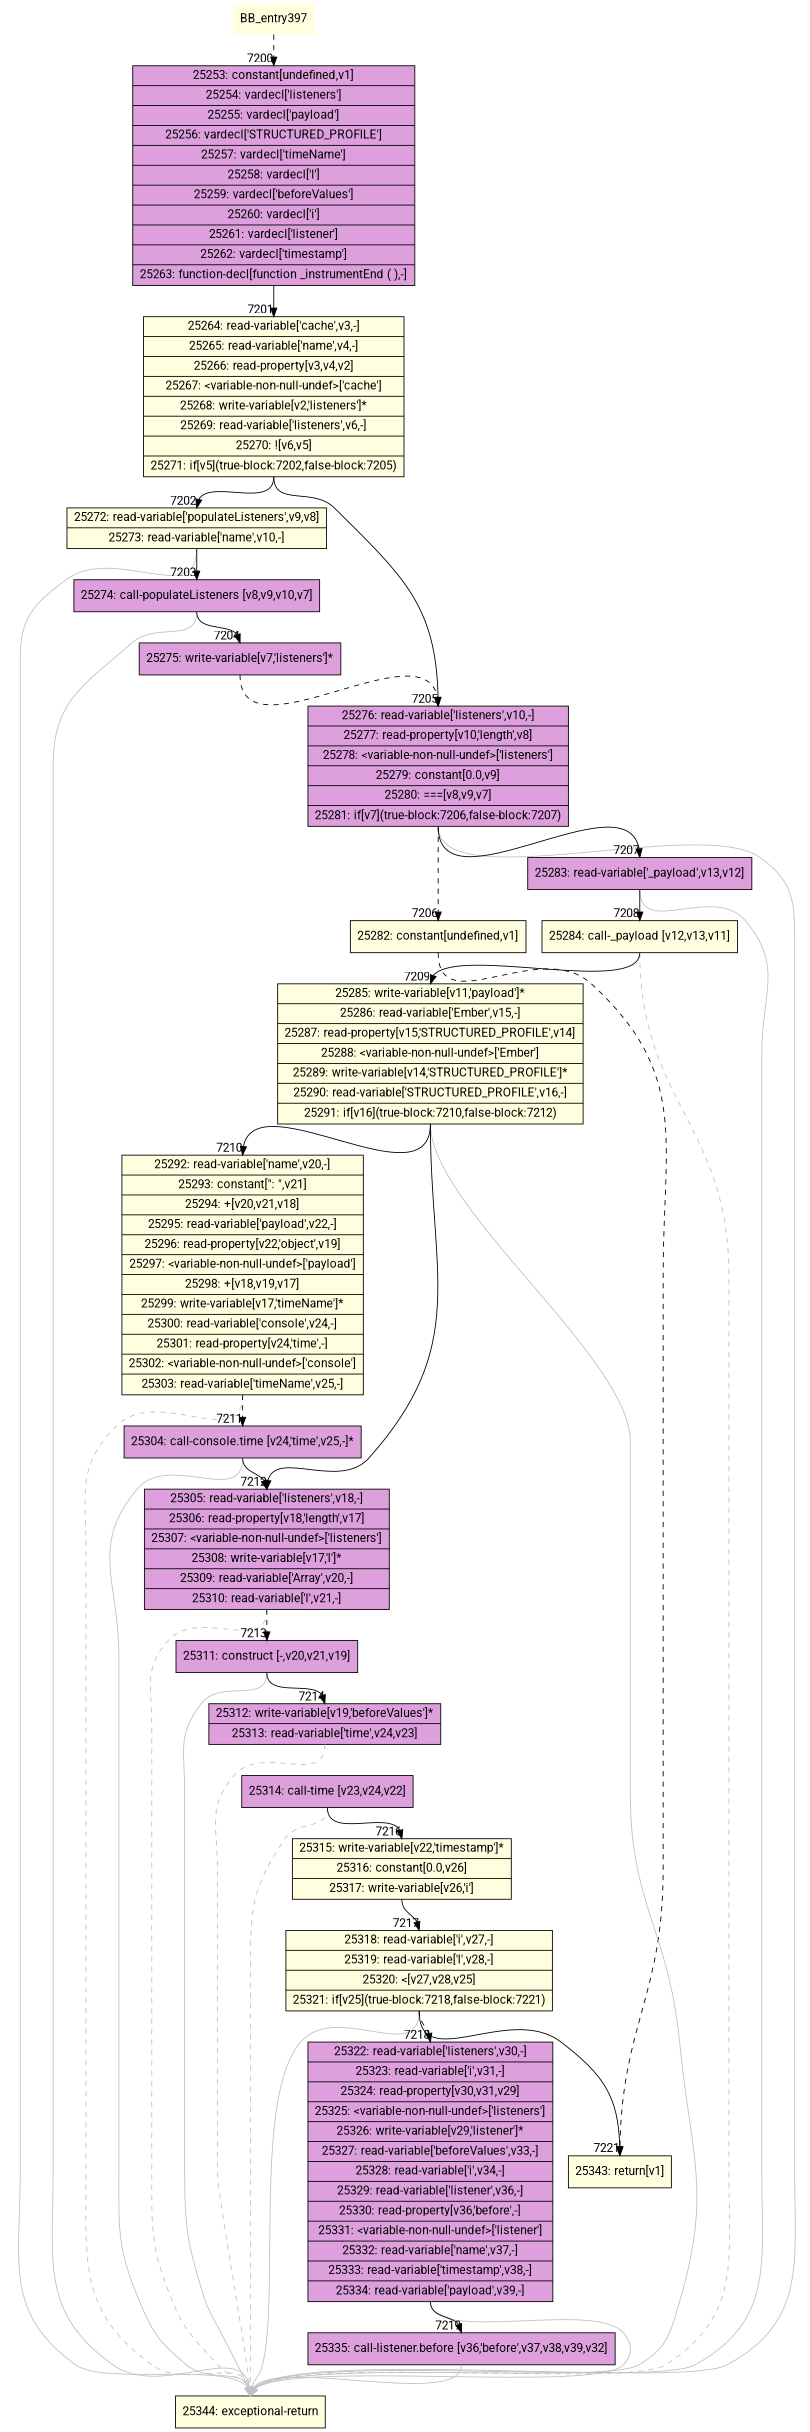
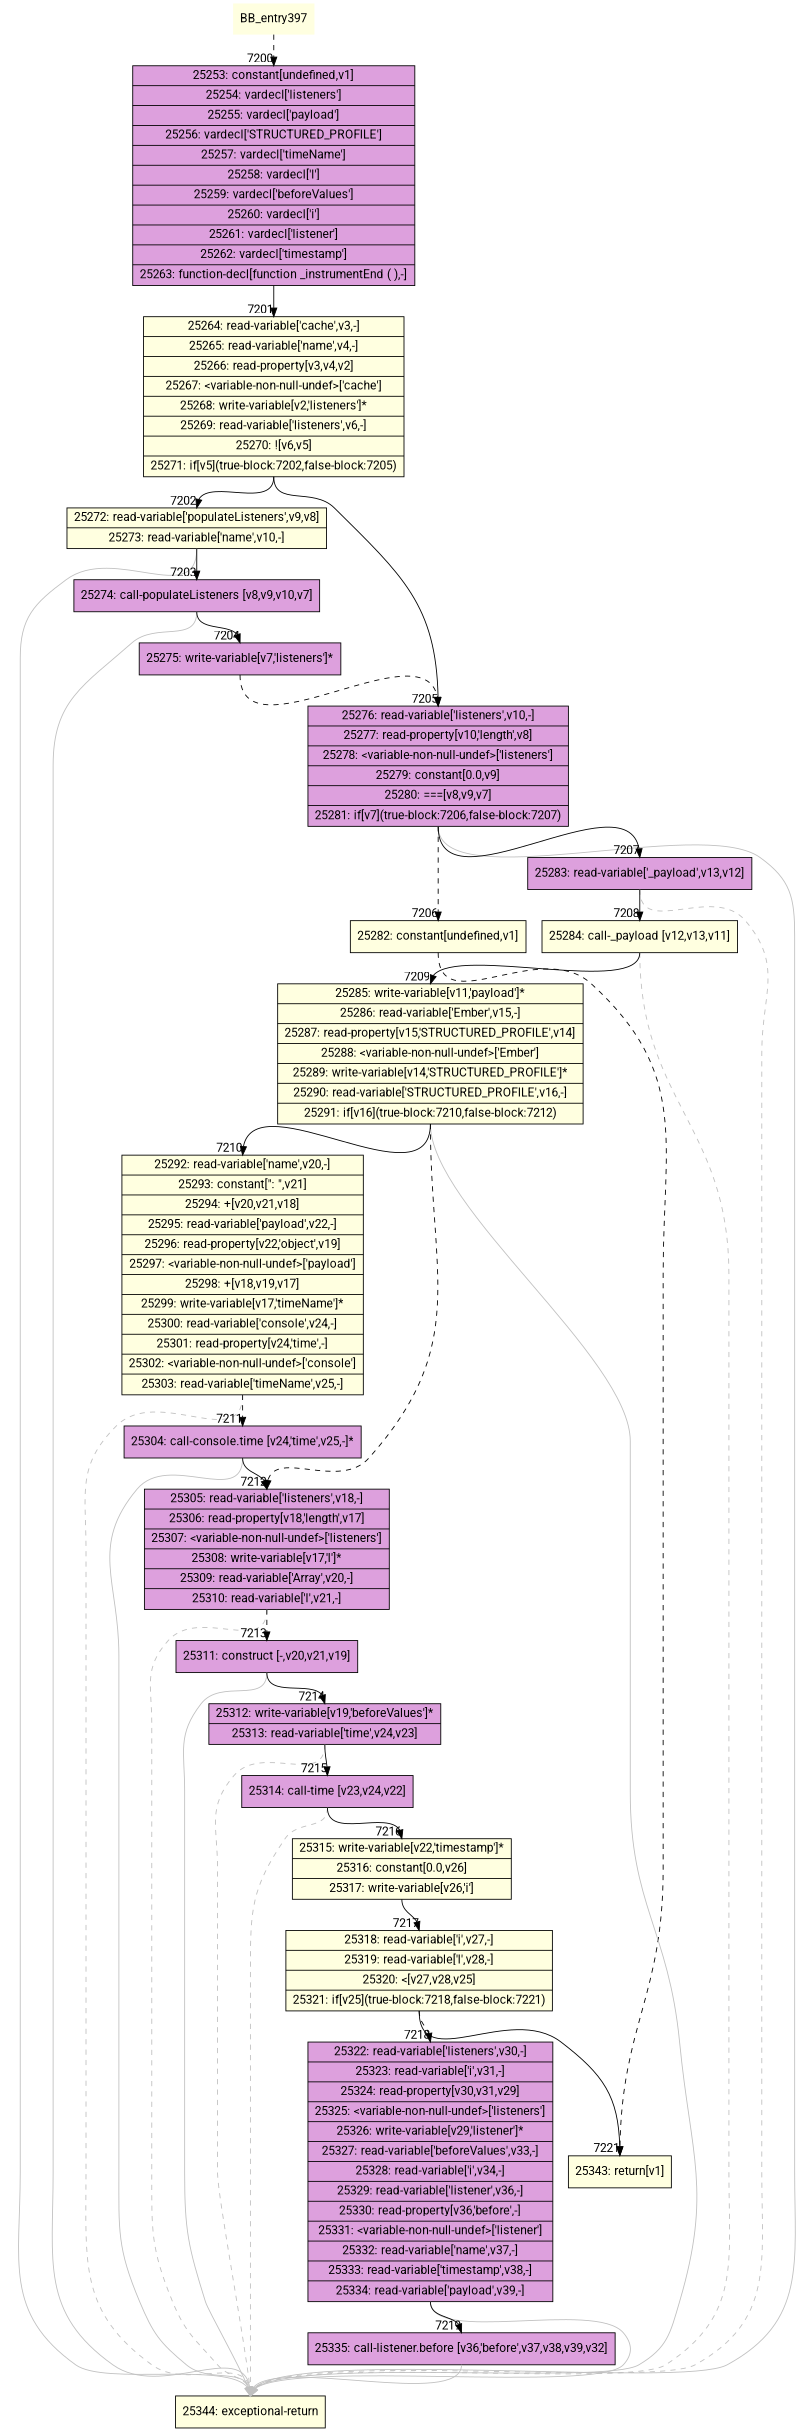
edge "25285: write-variable[v11,'payload']*" -> "25305: read-variable['listeners',v18,-]": style solid -> dashed
edge "25312: write-variable[v19,'beforeValues']*" -> "25314: call-time [v23,v24,v22]": added
edge "25283: read-variable['_payload',v13,v12]" -> "25344: exceptional-return": style solid -> dashed
edge "25318: read-variable['i',v27,-]" -> "25344: exceptional-return": removed
